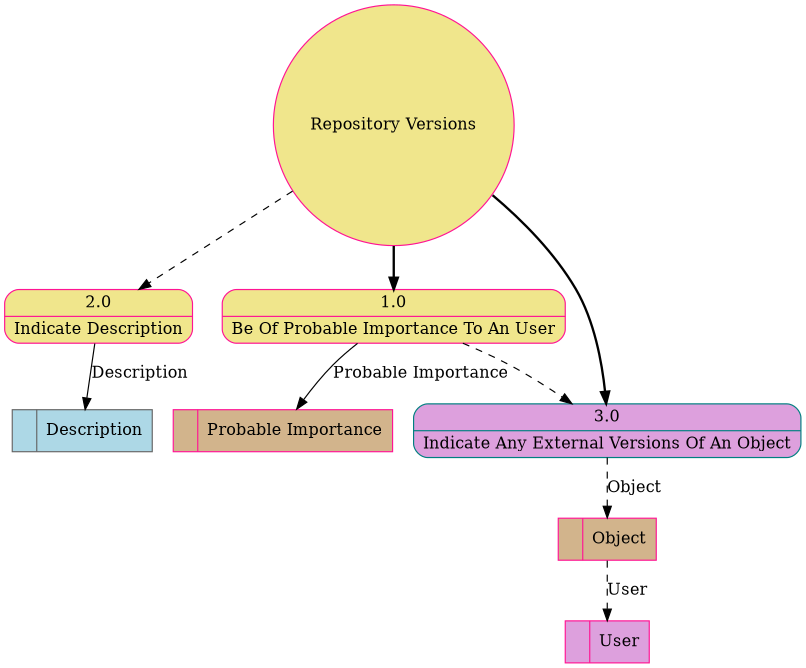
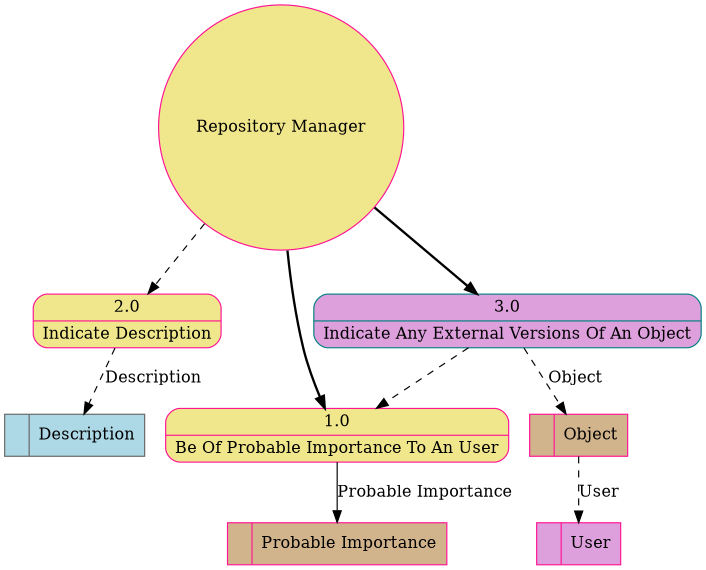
node "Repository Versions": label "Repository Versions" -> "Repository Manager"
edge "1.0" -> "3.0": reversed
edge "2.0" -> "Description": style solid -> dashed
